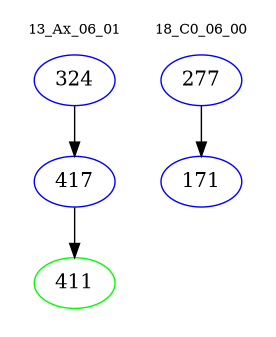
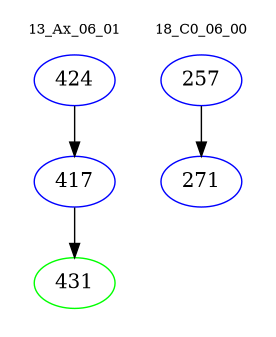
node "324": label "324" -> "424"
node "277": label "277" -> "257"
node "171": label "171" -> "271"
node "411": label "411" -> "431"
